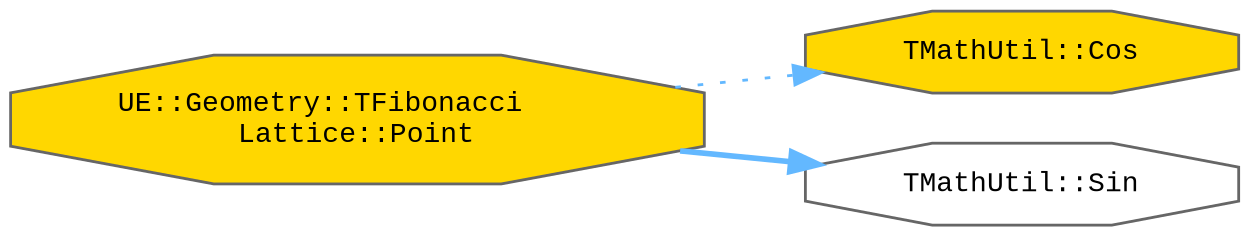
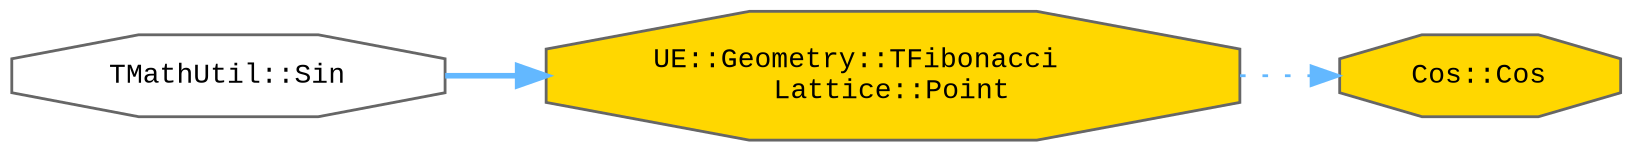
node "TMathUtil::Cos": label "TMathUtil::Cos" -> "Cos::Cos"
edge "UE::Geometry::TFibonacci Lattice::Point" -> "TMathUtil::Sin": reversed
